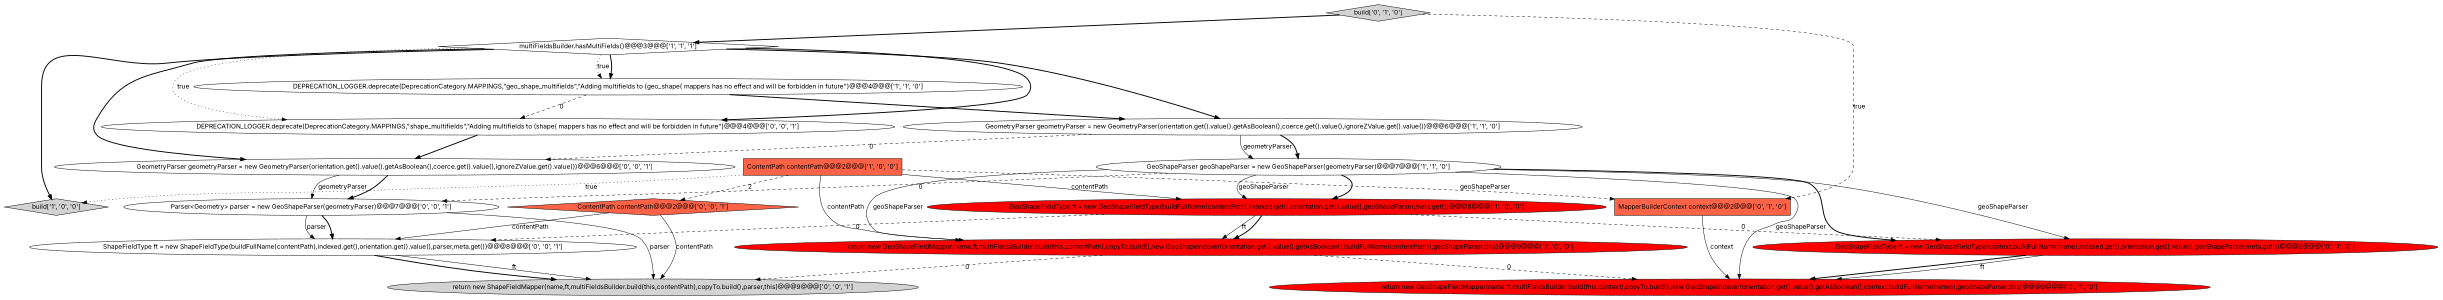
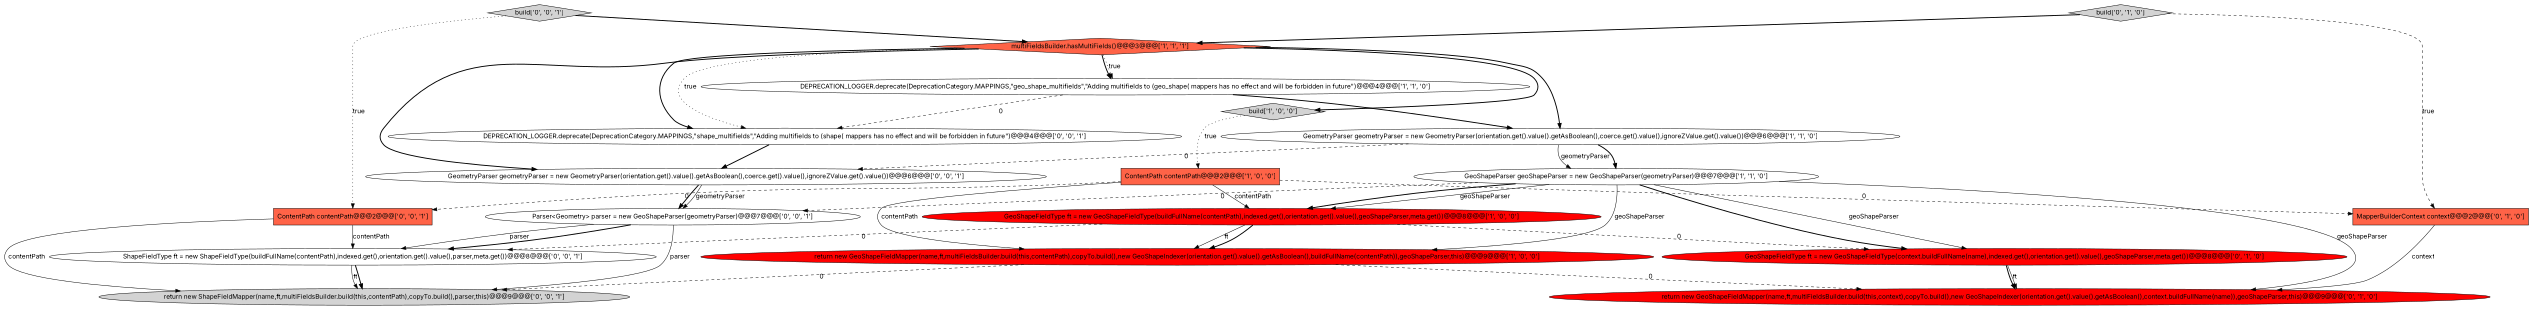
node "build['0', '0', '1']": added
node "multiFieldsBuilder.hasMultiFields()@@@3@@@['1', '1', '1']": fillcolor white -> tomato
edge "ContentPath contentPath@@@2@@@['1', '0', '0']" -> "ContentPath contentPath@@@2@@@['0', '0', '1']": label "2" -> "0"
edge "ContentPath contentPath@@@2@@@['1', '0', '0']" -> "MapperBuilderContext context@@@2@@@['0', '1', '0']": label "geoShapeParser" -> "0"
edge "ContentPath contentPath@@@2@@@['1', '0', '0']" -> "build['1', '0', '0']": reversed
node "ContentPath contentPath@@@2@@@['0', '0', '1']": shape diamond -> box
